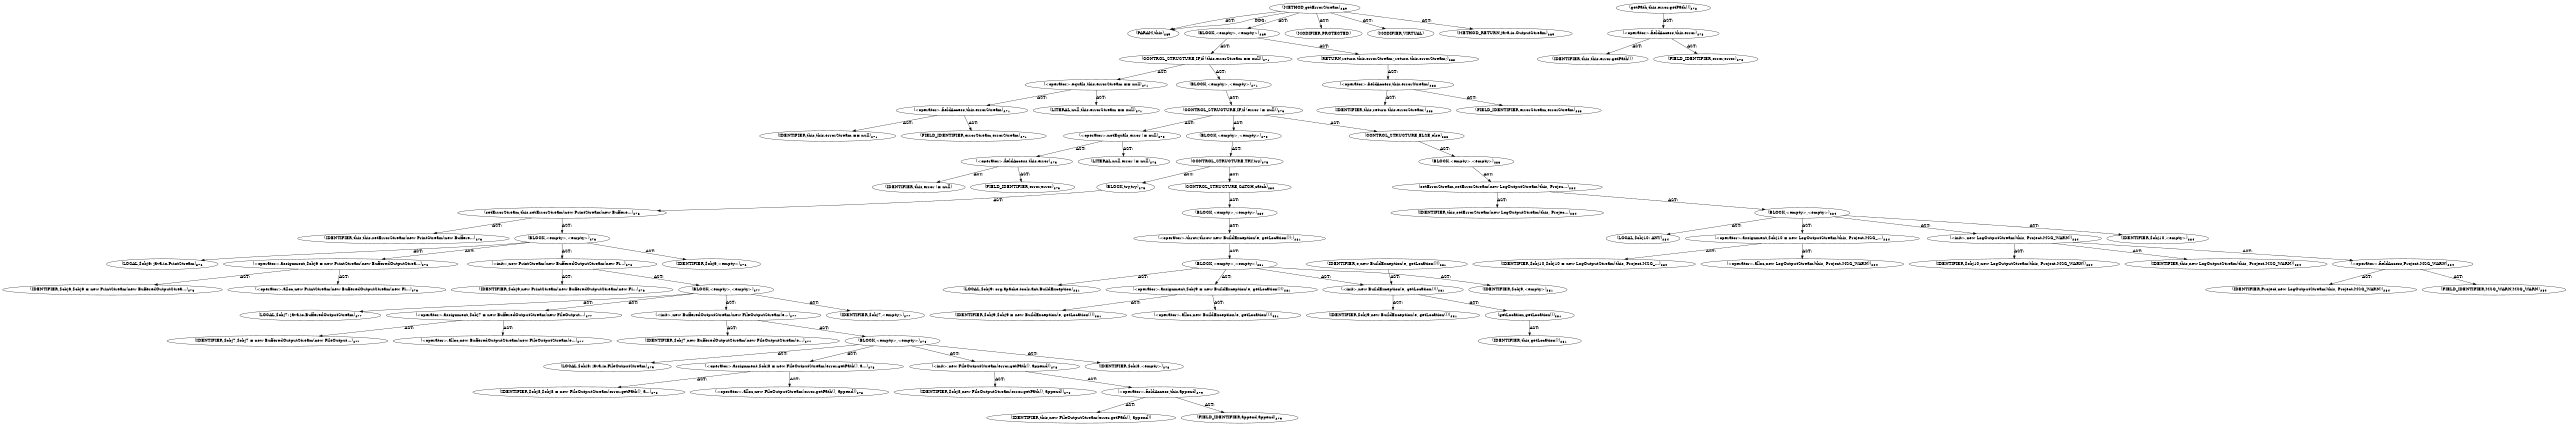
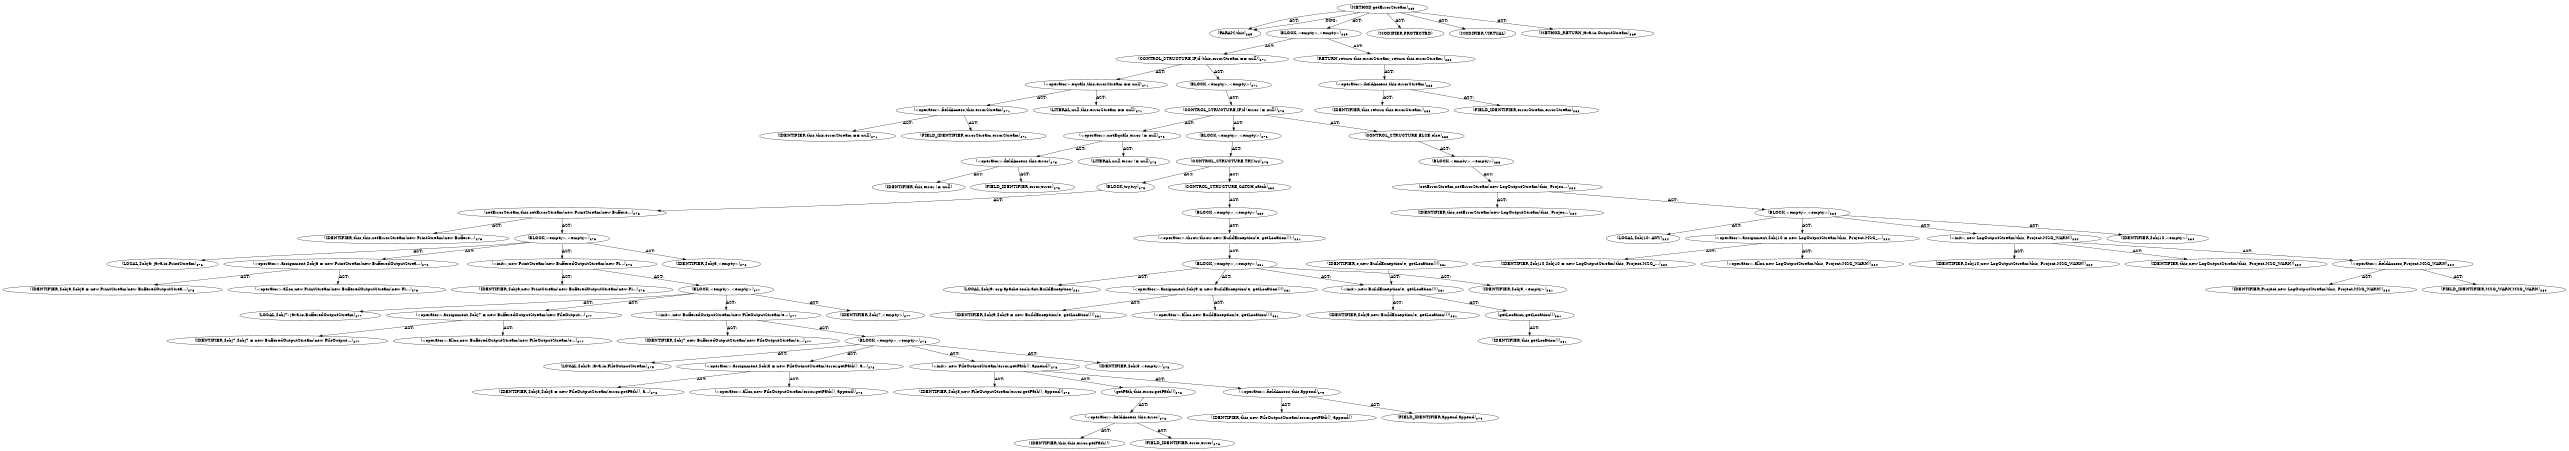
edge "(<init>,new FileOutputStream(error.getPath(), append))" -> "(getPath,this.error.getPath())": added, label "AST:"
